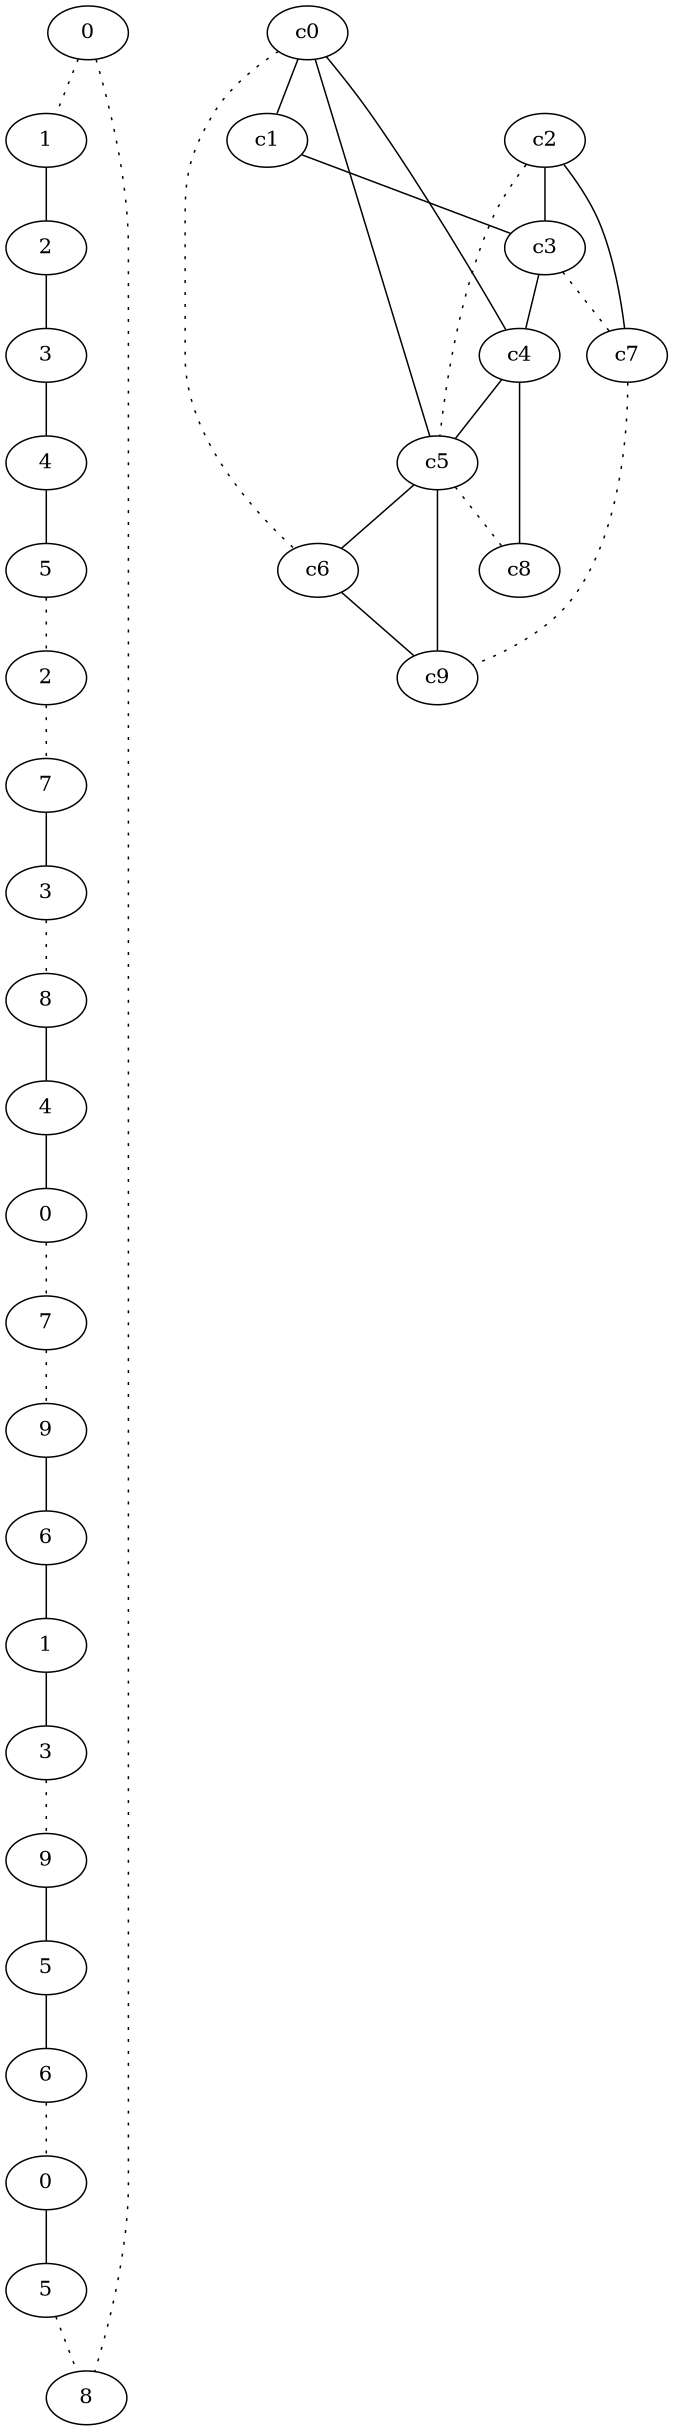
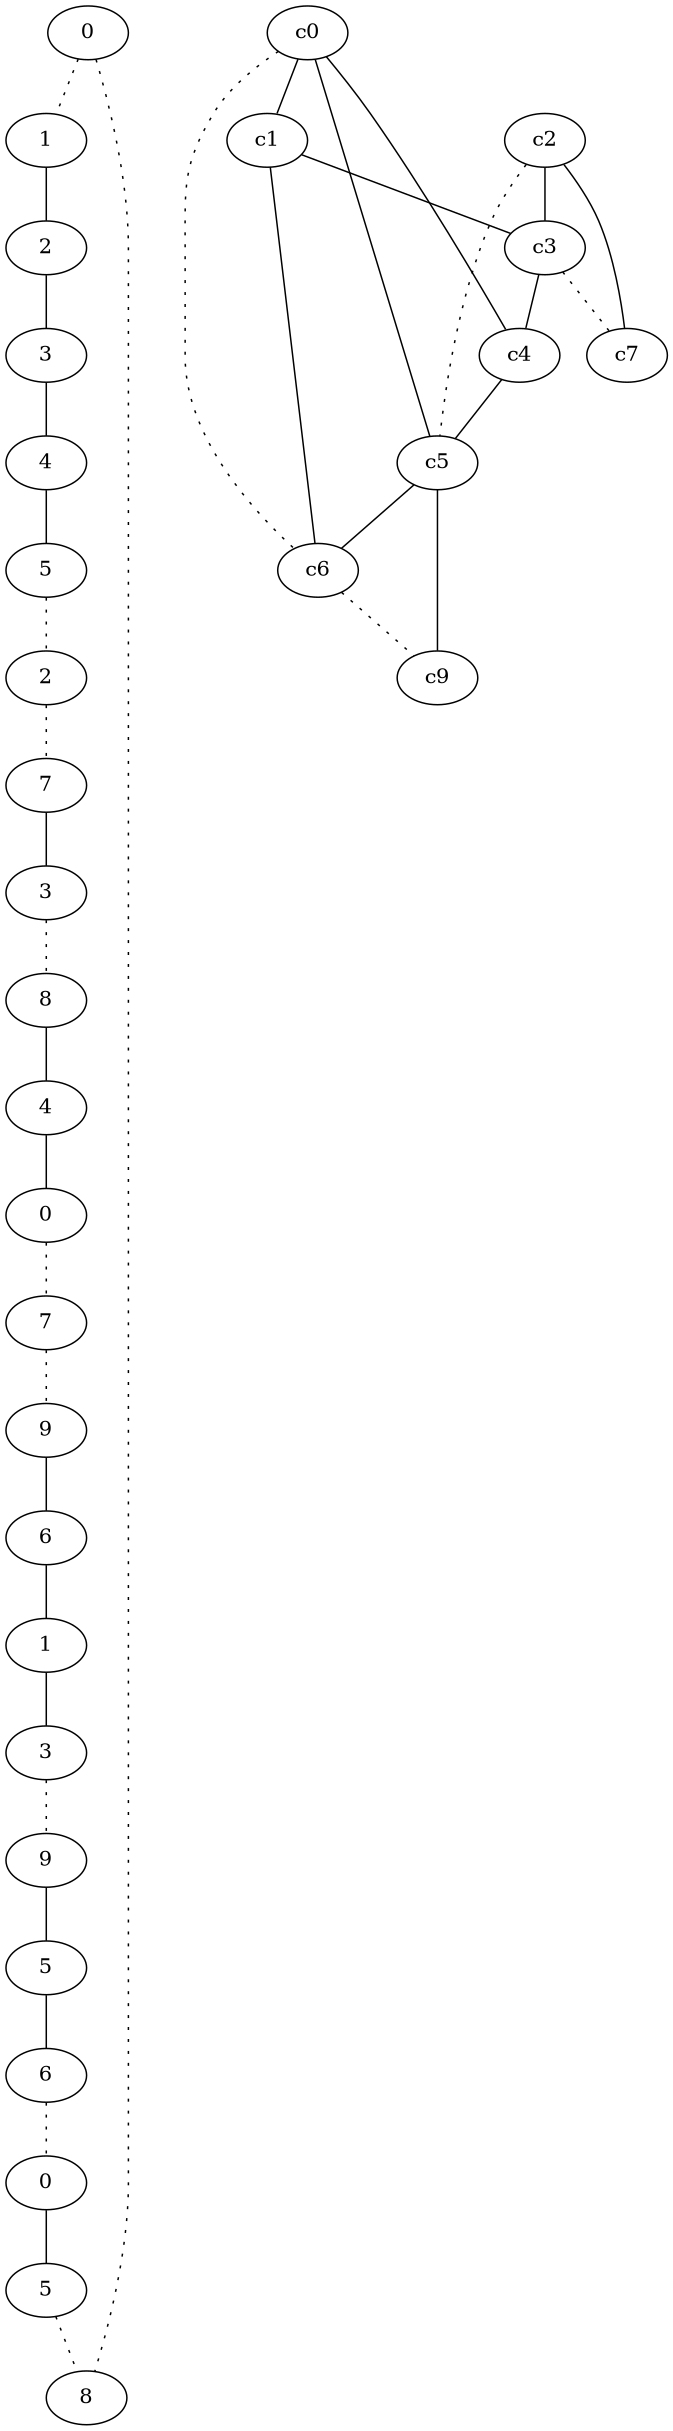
edge "c1" -- "c6": added
edge "c7" -- "c9": removed
node "c8": removed
edge "c6" -- "c9": style solid -> dotted
